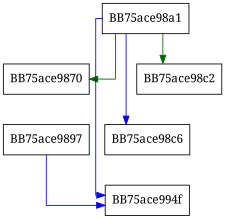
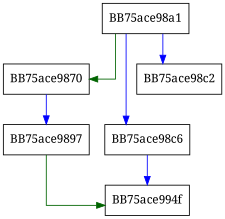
edge "BB75ace98a1" -> "BB75ace98c2": color darkgreen -> blue
edge "BB75ace98a1" -> "BB75ace994f": now "BB75ace98c6" -> "BB75ace994f"
edge "BB75ace9870" -> "BB75ace9897": added
edge "BB75ace9897" -> "BB75ace994f": color blue -> darkgreen
